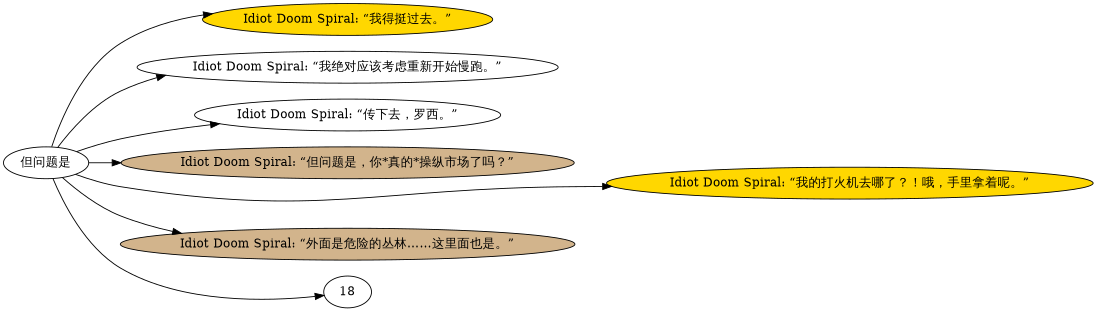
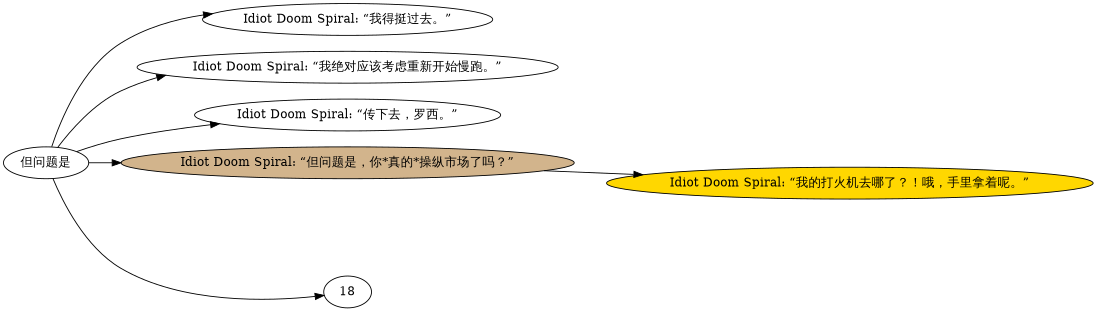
node "Idiot Doom Spiral: “我得挺过去。”": fillcolor gold -> white
edge "但问题是" -> "Idiot Doom Spiral: “我的打火机去哪了？！哦，手里拿着呢。”": now "Idiot Doom Spiral: “但问题是，你*真的*操纵市场了吗？”" -> "Idiot Doom Spiral: “我的打火机去哪了？！哦，手里拿着呢。”"
node "Idiot Doom Spiral: “外面是危险的丛林……这里面也是。”": removed
